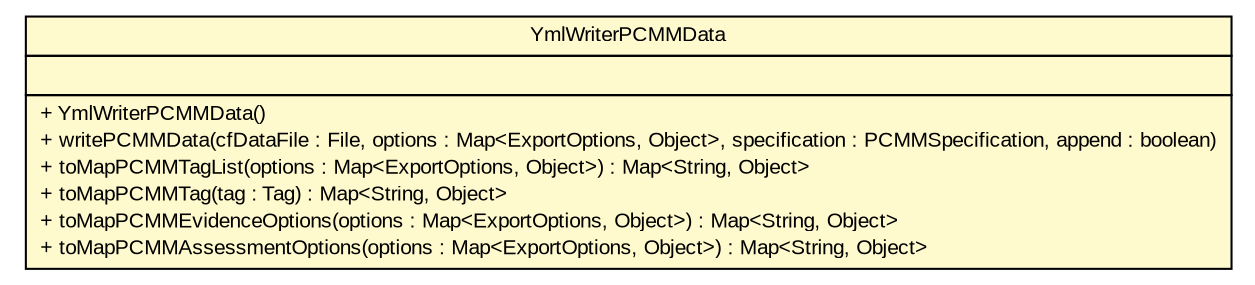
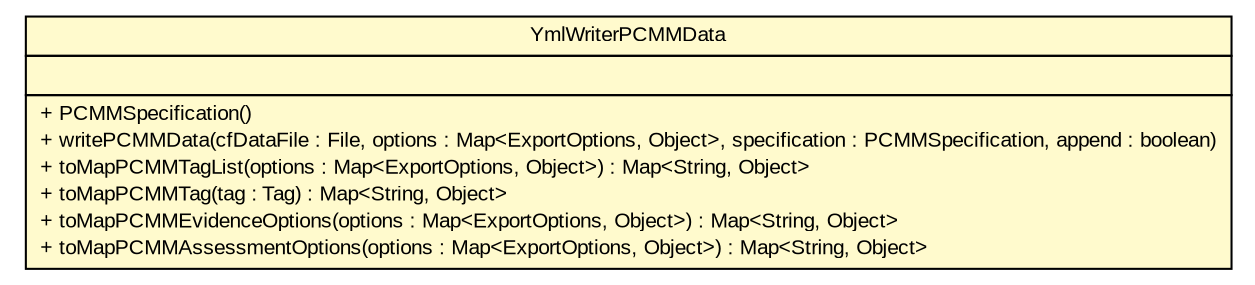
node "YmlWriterPCMMData": text "+ YmlWriterPCMMData()" -> "+ PCMMSpecification()"
